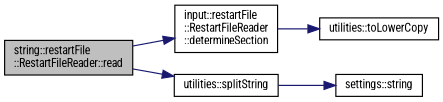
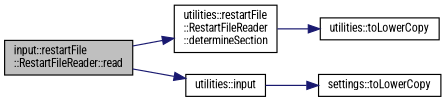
node "input::restartFile ::RestartFileReader ::determineSection": label "input::restartFile ::RestartFileReader ::determineSection" -> "utilities::restartFile ::RestartFileReader ::determineSection"
node "string::restartFile ::RestartFileReader::read": label "string::restartFile ::RestartFileReader::read" -> "input::restartFile ::RestartFileReader::read"
node "utilities::splitString": label "utilities::splitString" -> "utilities::input"
node "settings::string": label "settings::string" -> "settings::toLowerCopy"
